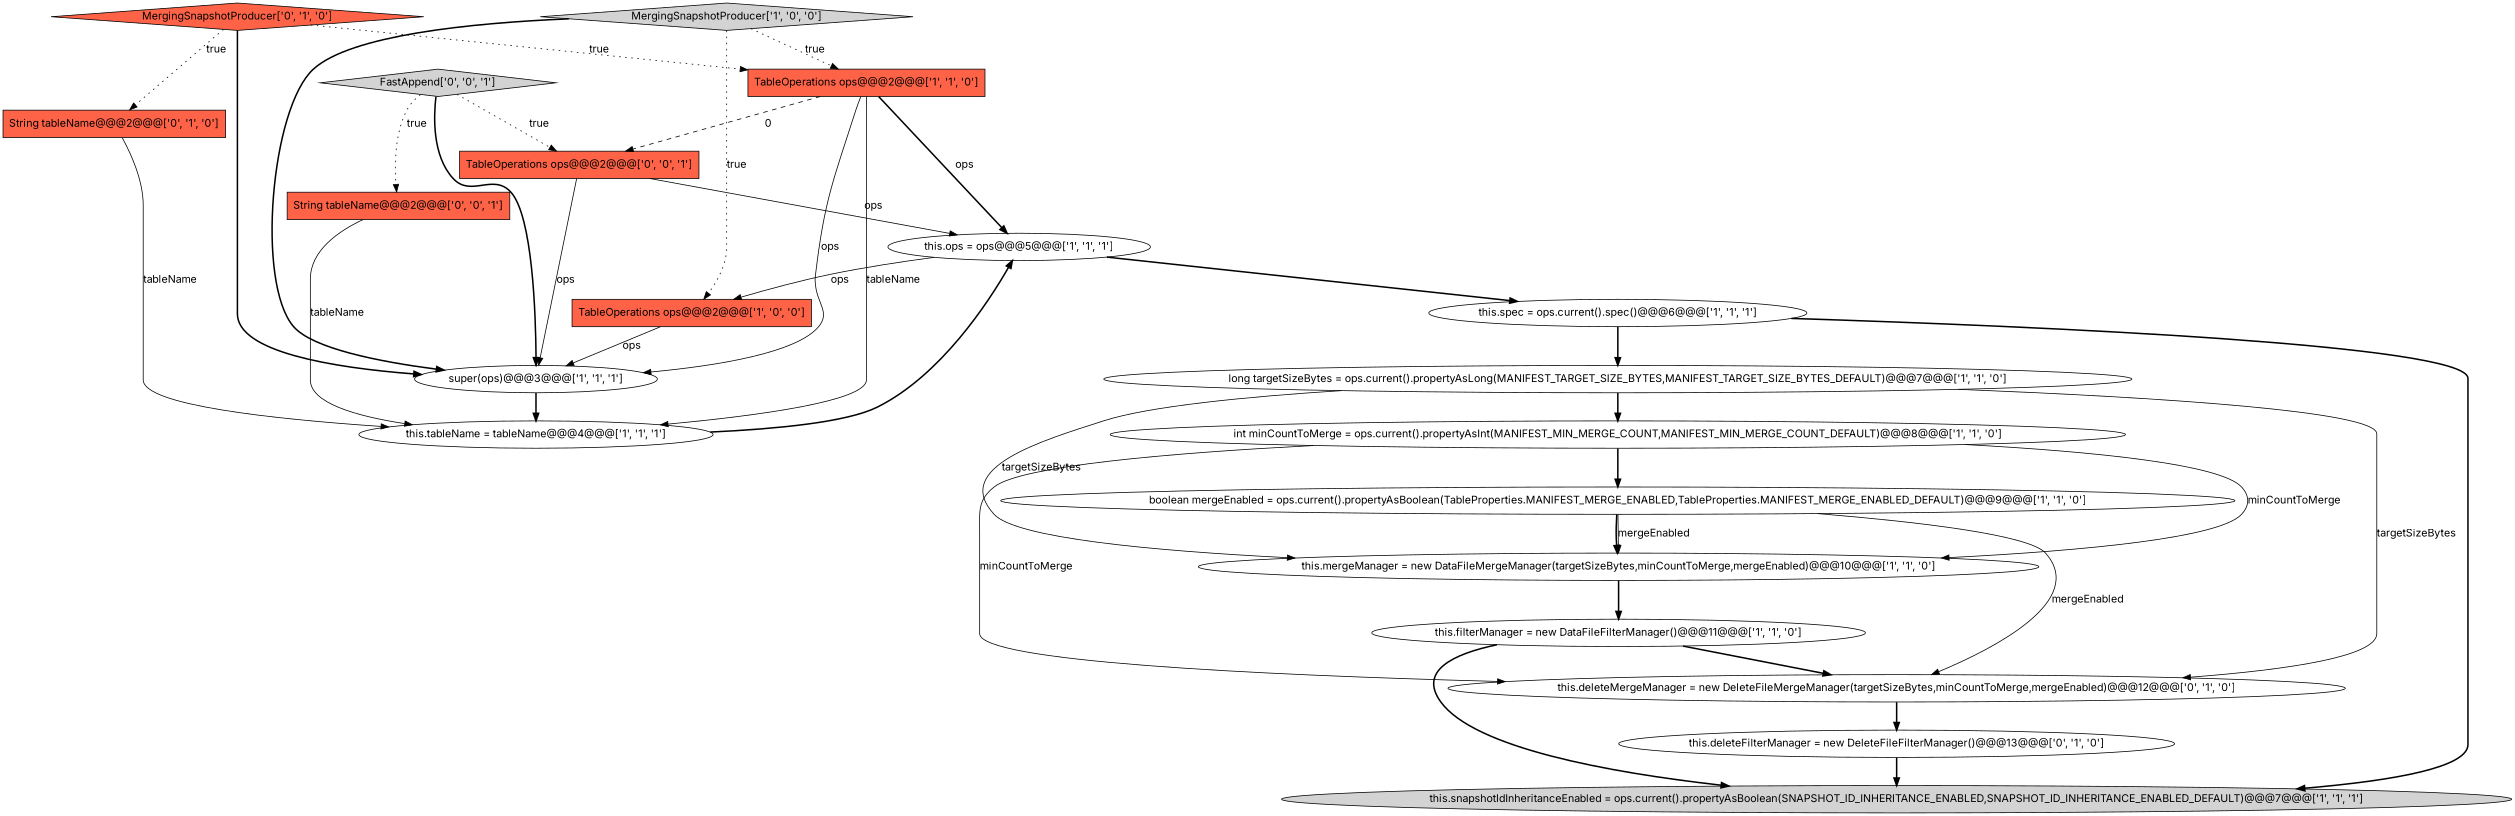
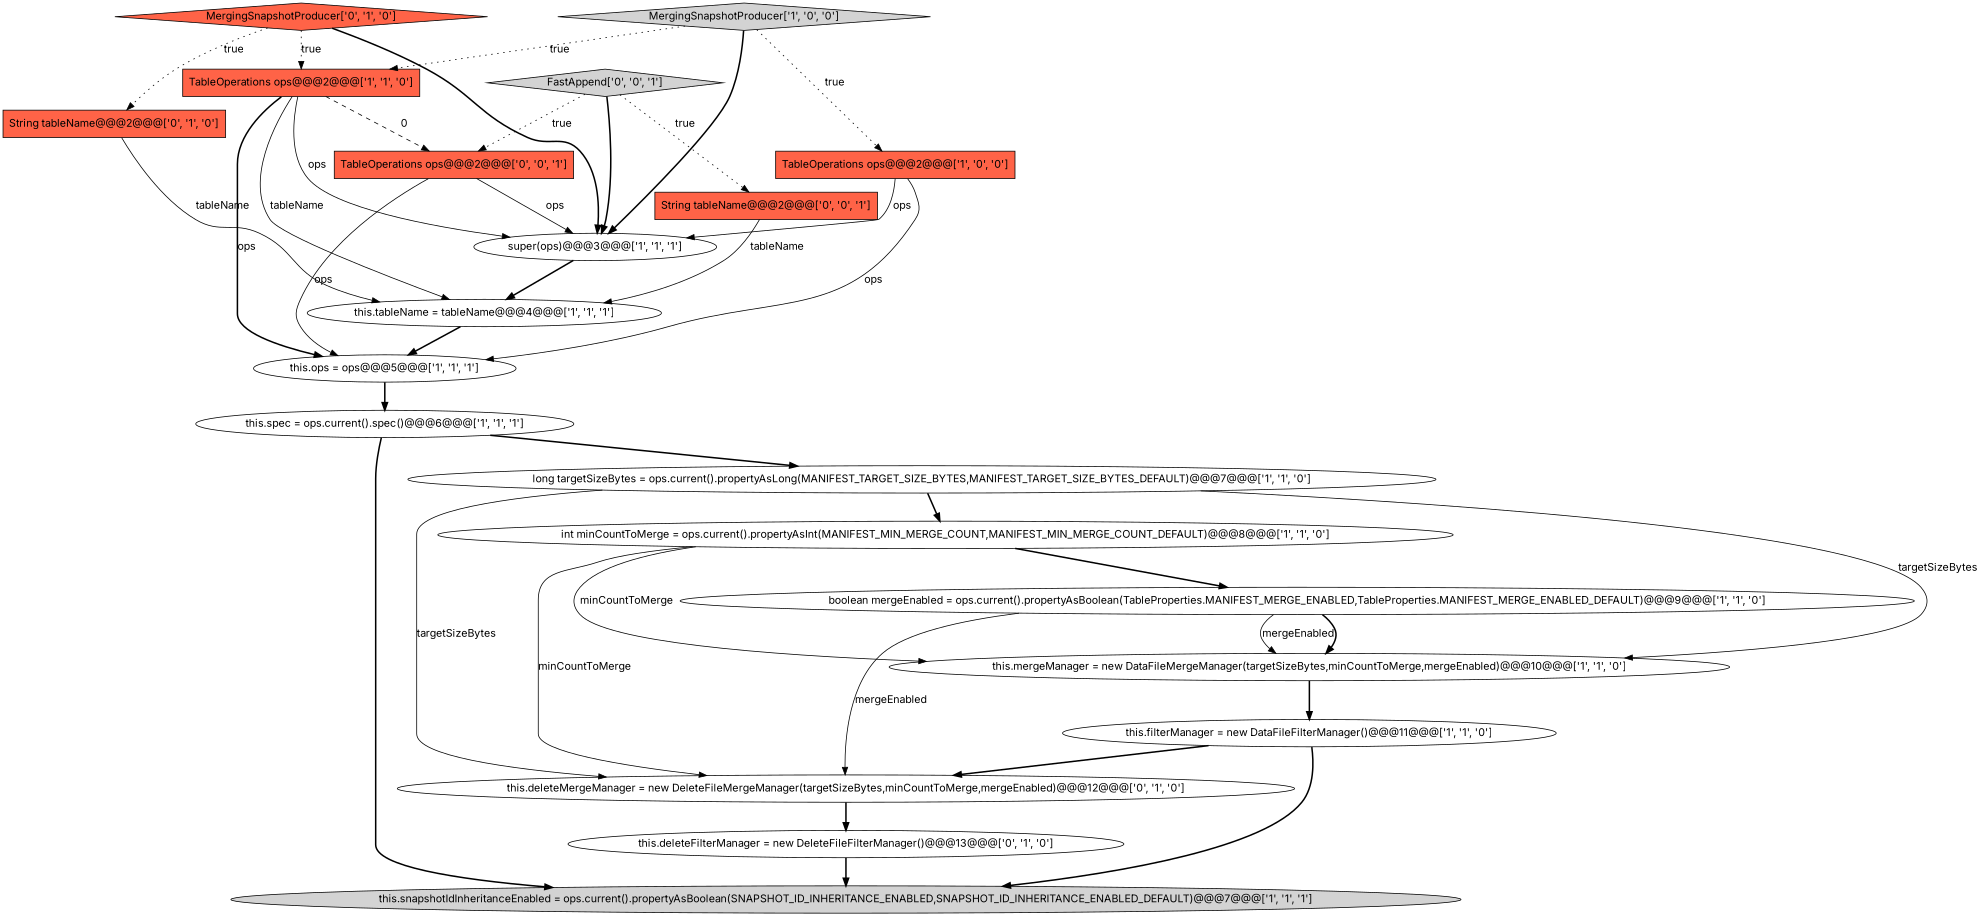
edge "this.ops = ops@@@5@@@['1', '1', '1']" -> "TableOperations ops@@@2@@@['1', '0', '0']": reversed
